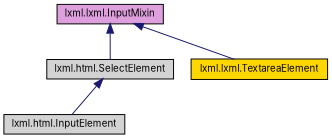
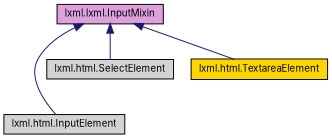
node "lxml.lxml.TextareaElement": label "lxml.lxml.TextareaElement" -> "lxml.html.TextareaElement"
edge "lxml.html.InputElement" -> "lxml.html.SelectElement": now "lxml.html.InputElement" -> "lxml.lxml.InputMixin"
